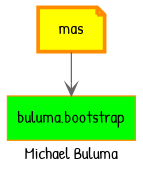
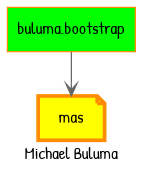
edge "mas" -> "buluma.bootstrap": reversed
